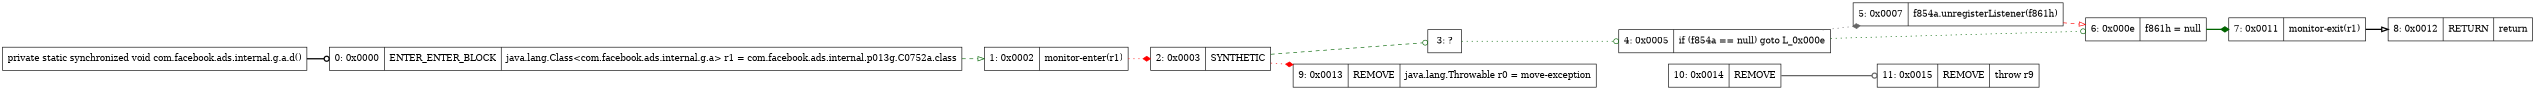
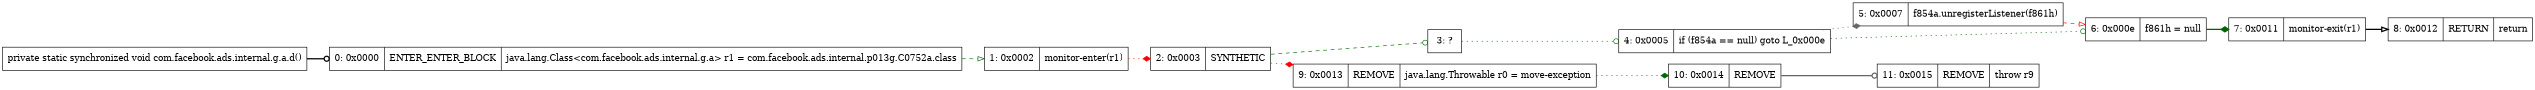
edge "9: 0x0013" -> "10: 0x0014": added
